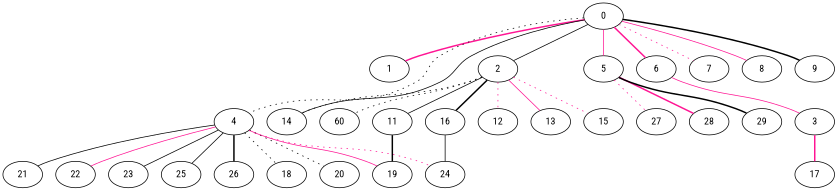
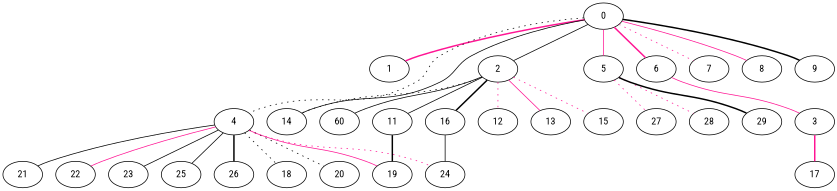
edge "5" -- "28": style bold -> dotted
edge "2" -- "60": style dotted -> solid
